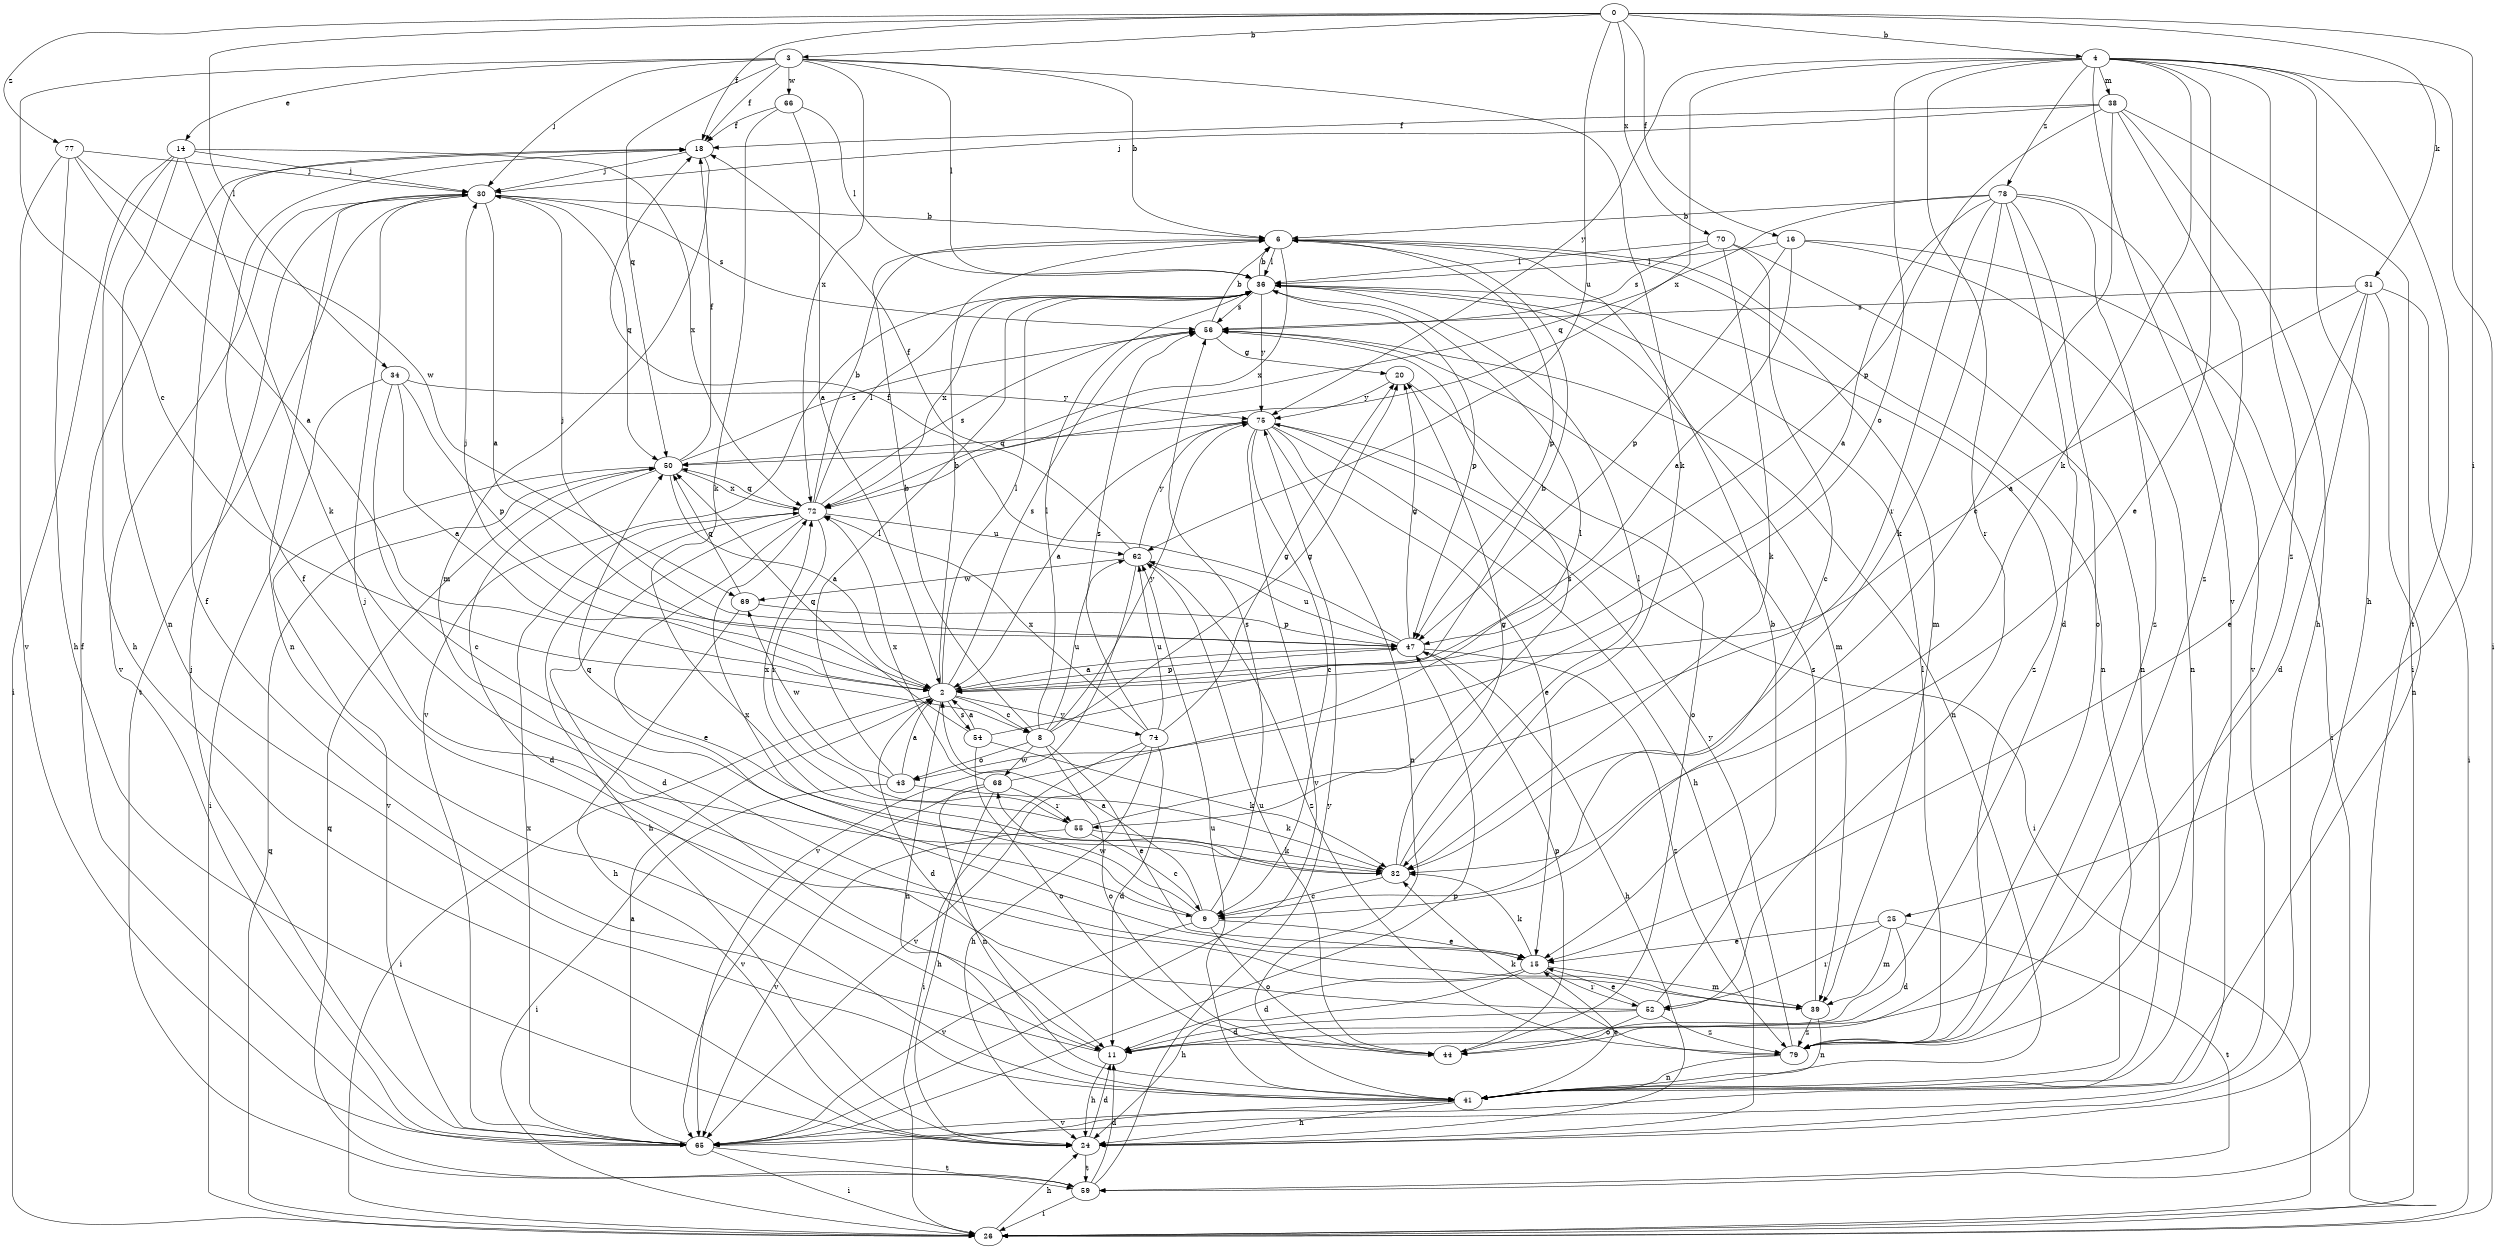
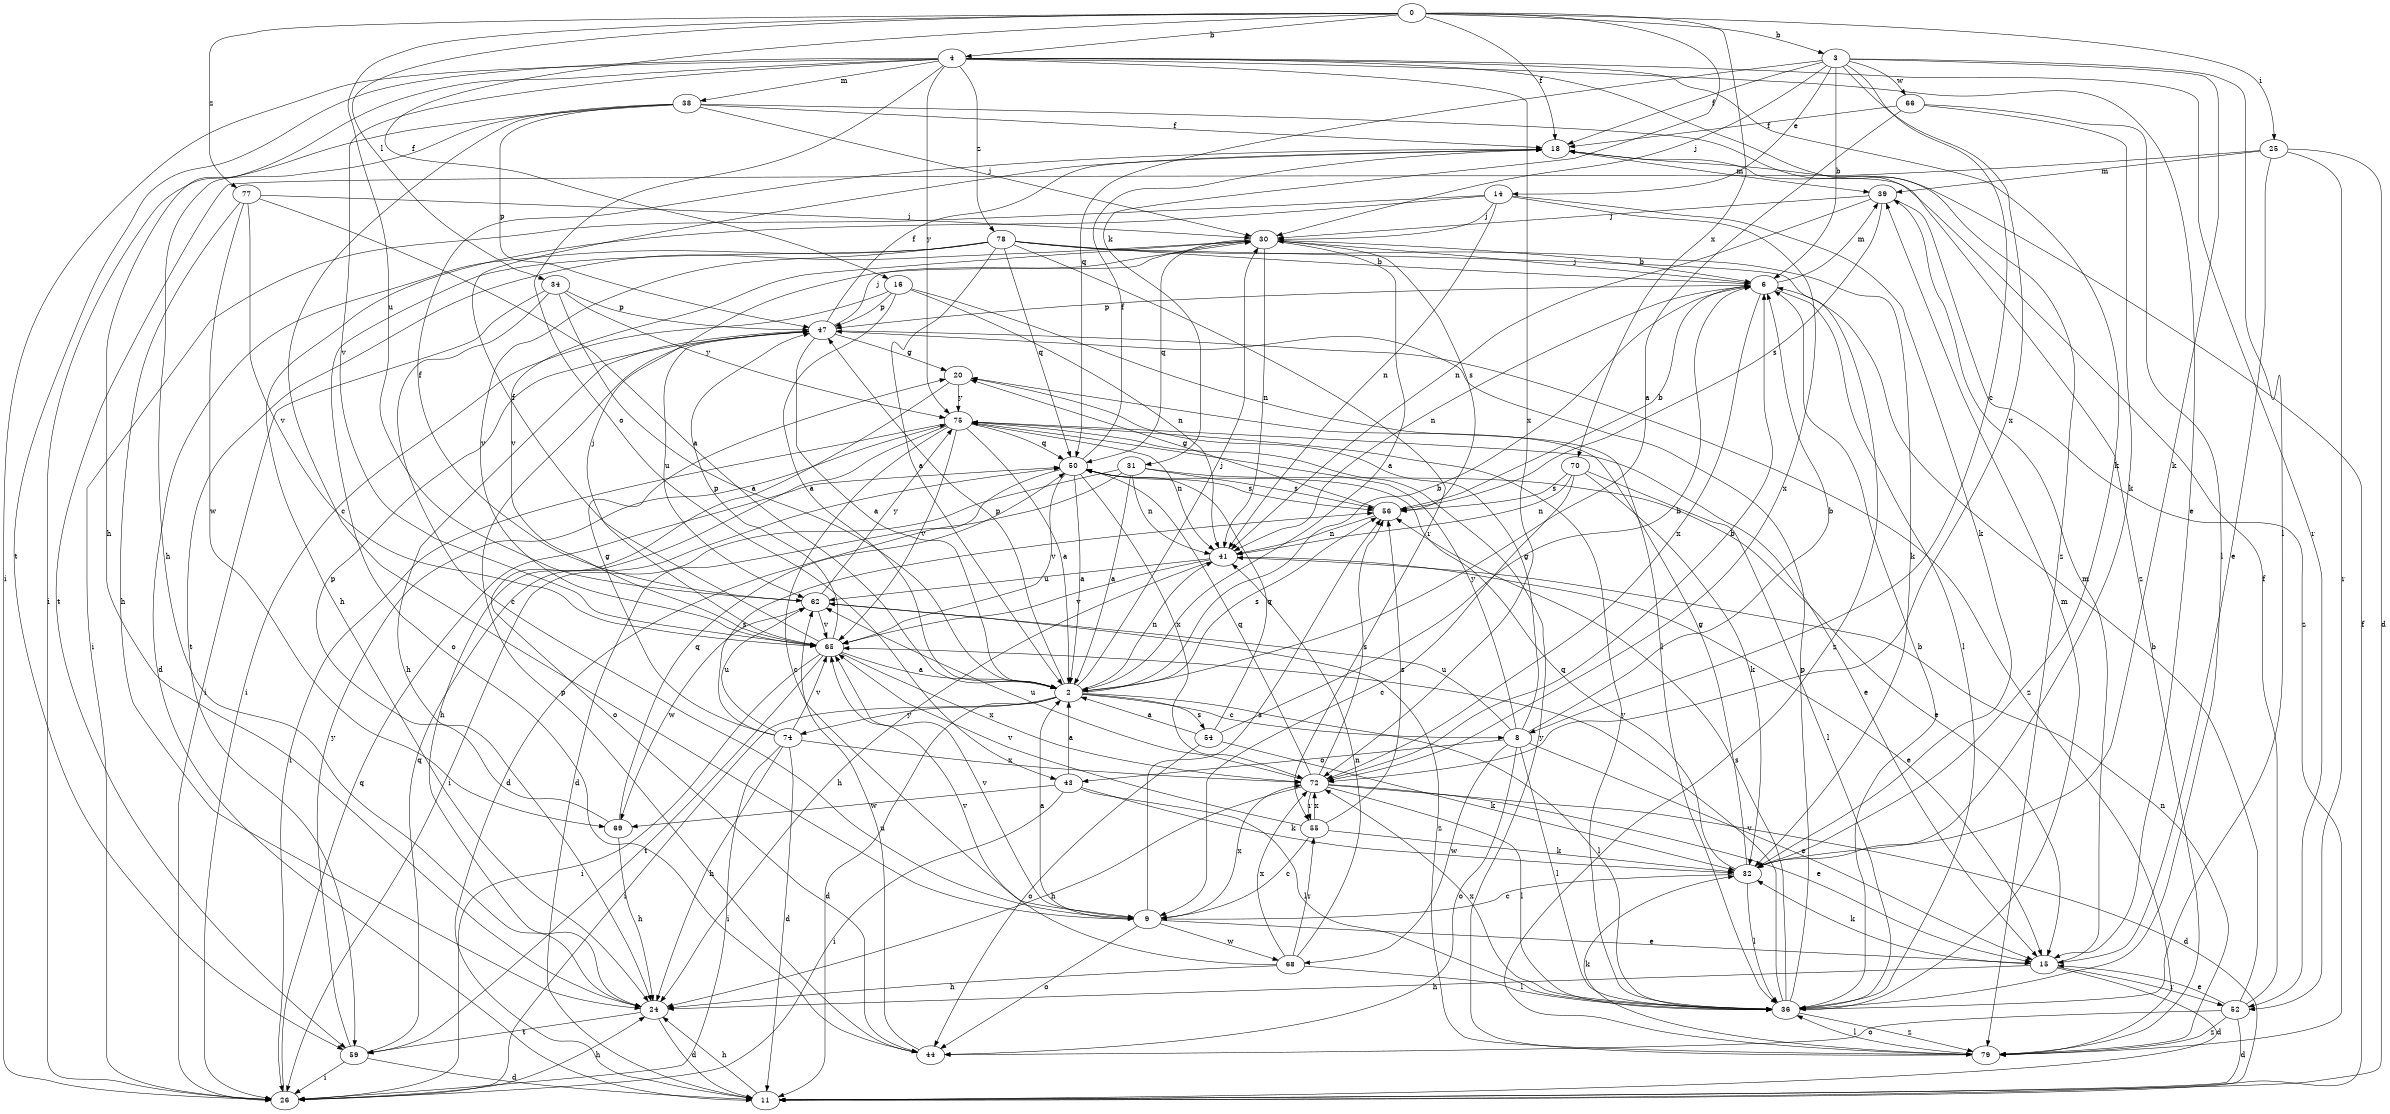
edge "18" -> "30": now "6" -> "30"
